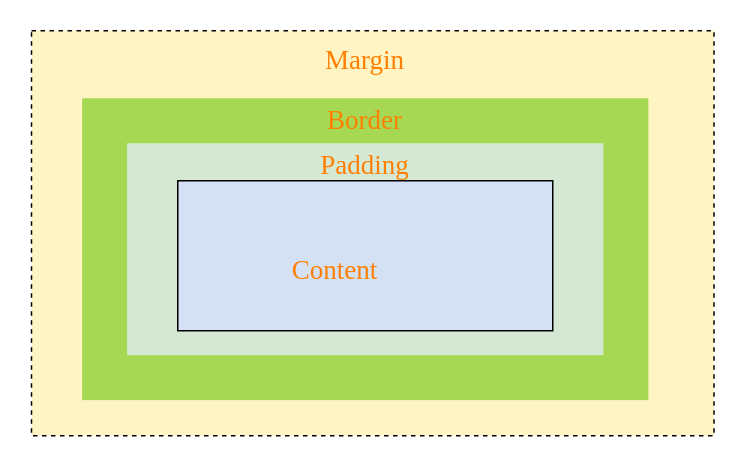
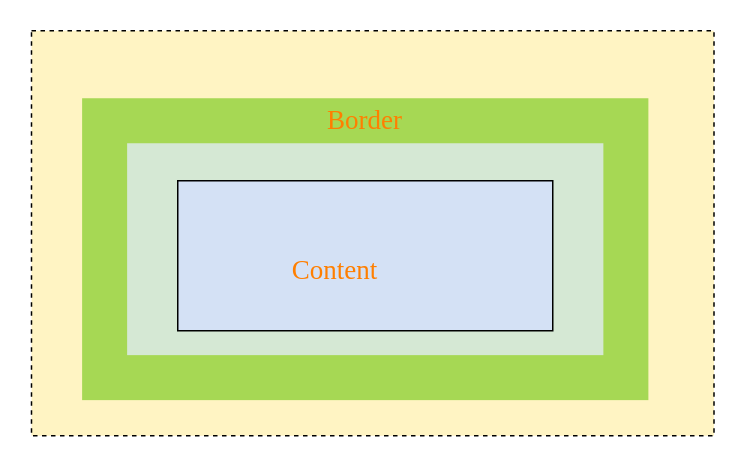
node "Margin": removed
node "Padding": removed
